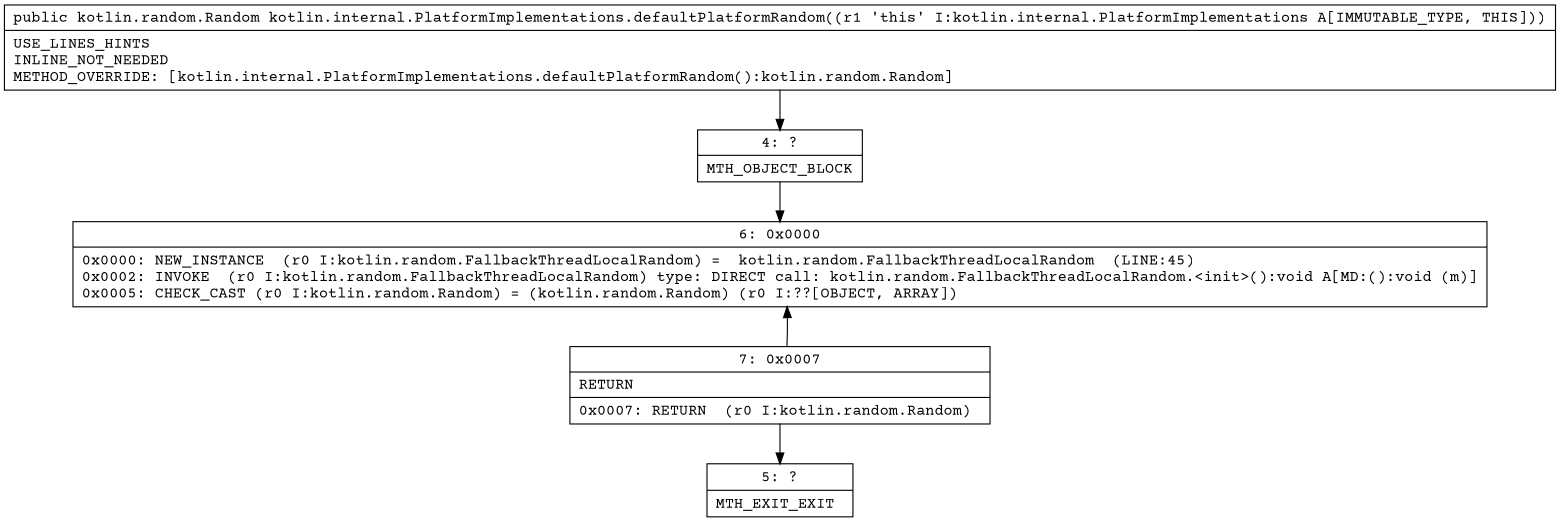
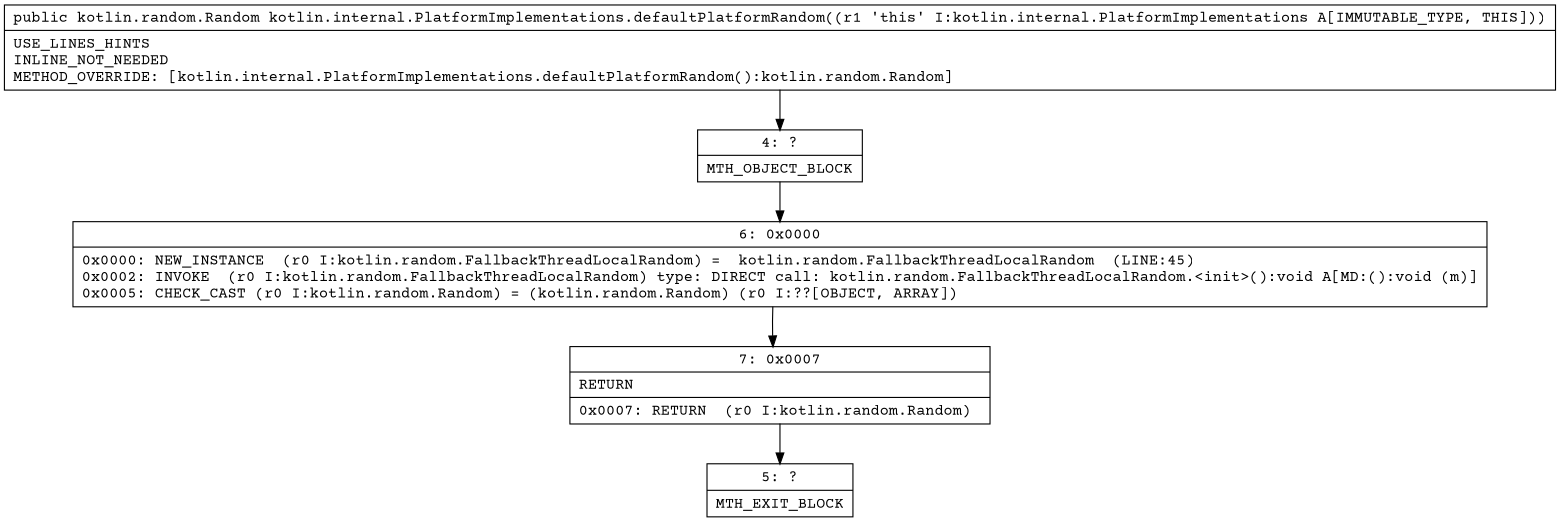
edge "7: 0x0007" -> "6: 0x0000": reversed
node "5: ?": text "MTH_EXIT_EXIT" -> "MTH_EXIT_BLOCK"
